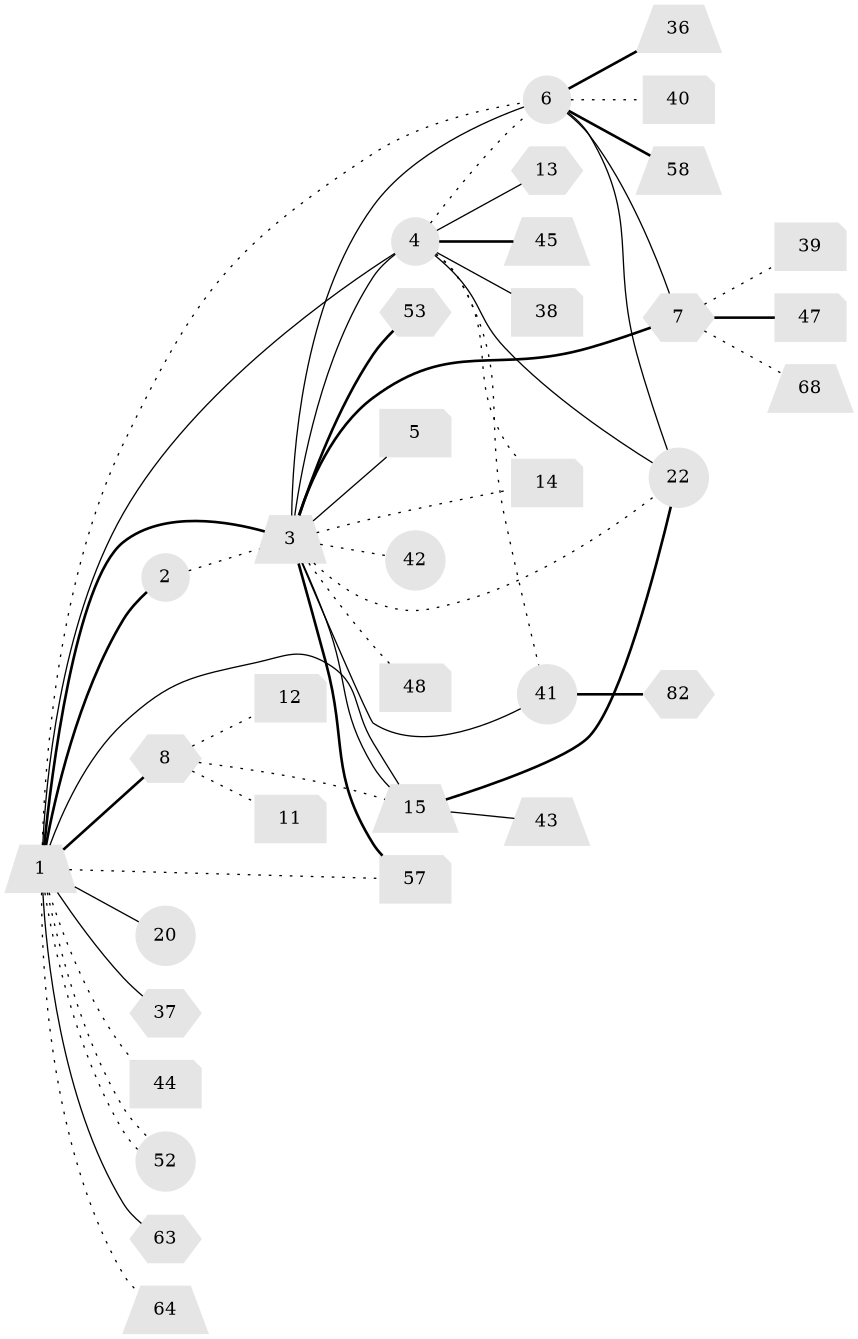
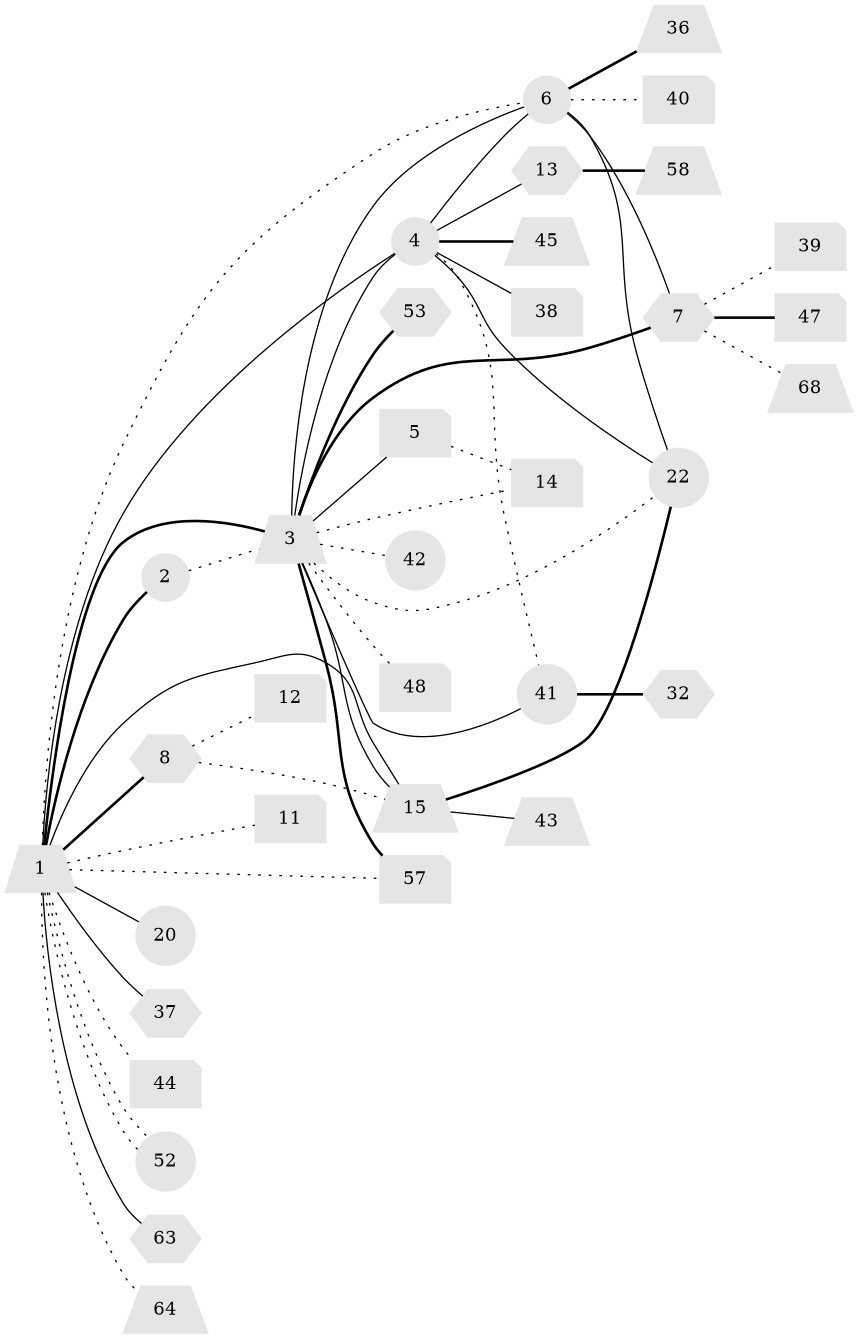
edge "6" -- "58": now "13" -- "58"
edge "6" -- "4": style dotted -> solid
edge "4" -- "14": now "5" -- "14"
node "82": label "82" -> "32"
edge "8" -- "11": now "1" -- "11"
